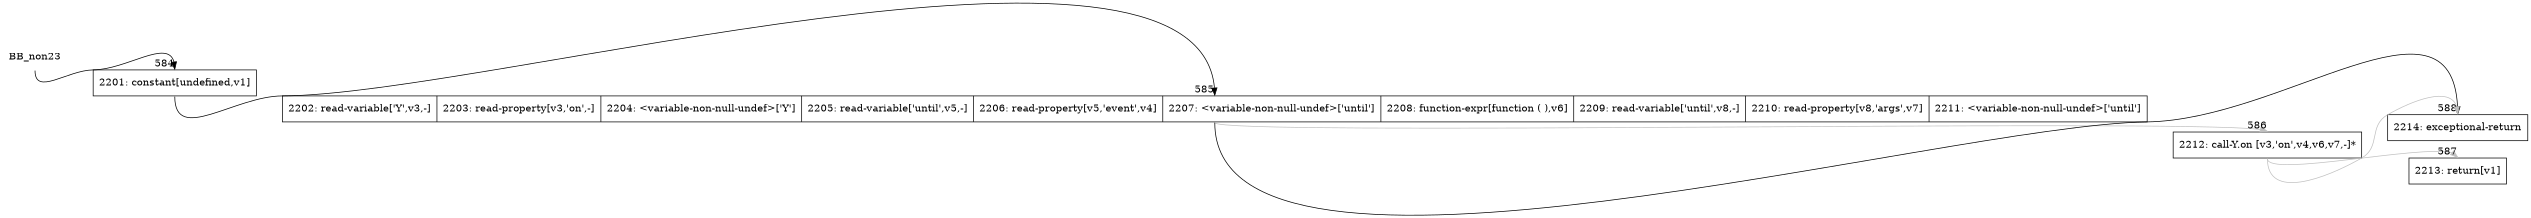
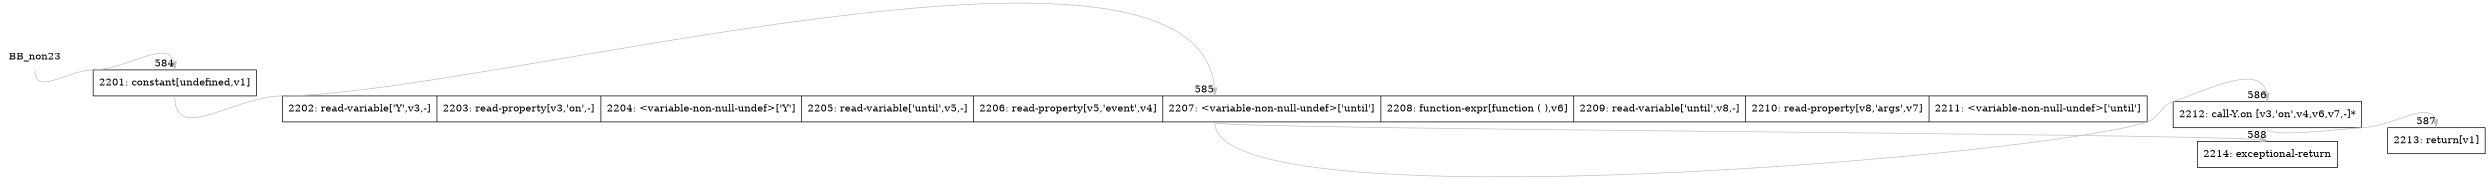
edge "2201: constant[undefined,v1]" -> "2202: read-variable['Y',v3,-]": color black -> gray
edge "BB_non23" -> "2201: constant[undefined,v1]": color black -> gray
edge "2212: call-Y.on [v3,'on',v4,v6,v7,-]*" -> "2214: exceptional-return": removed
edge "2202: read-variable['Y',v3,-]" -> "2214: exceptional-return": color black -> gray
